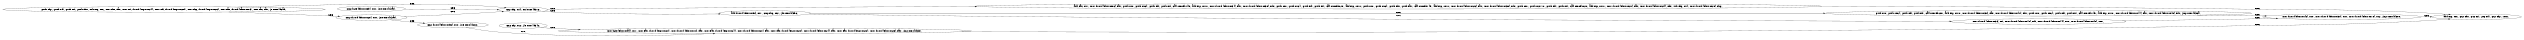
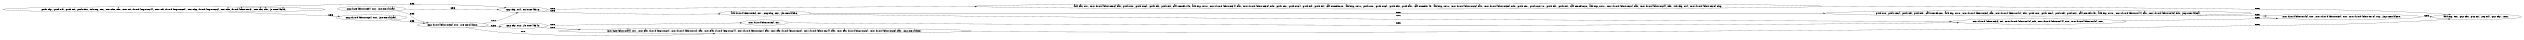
edge "'cmp dword [ebx+0x28], 0x0', 'jne 0x804d2ad'," -> "'cmp ebp, 0x4', 'esi 0x804d316',": now "'cmp dword [ebx+0x9c], 0x0', 'jne 0x804d288'," -> "'cmp ebp, 0x4', 'esi 0x804d316',"
edge "'cmp byte [ebx+0x89], 0x0', 'jne 0x804d2ad'," -> "'cmp dword [ebx+0x9c], 0x0', 'jne 0x804d288',": added, label "CFG"
node "'mov dword [ebx+0x9c], 0x1',": added
edge "'cmp dword [ebx+0x9c], 0x0', 'jne 0x804d288'," -> "'cmp ebp, 0x2', 'jle 0x874d34c',": added, label "CFG"
